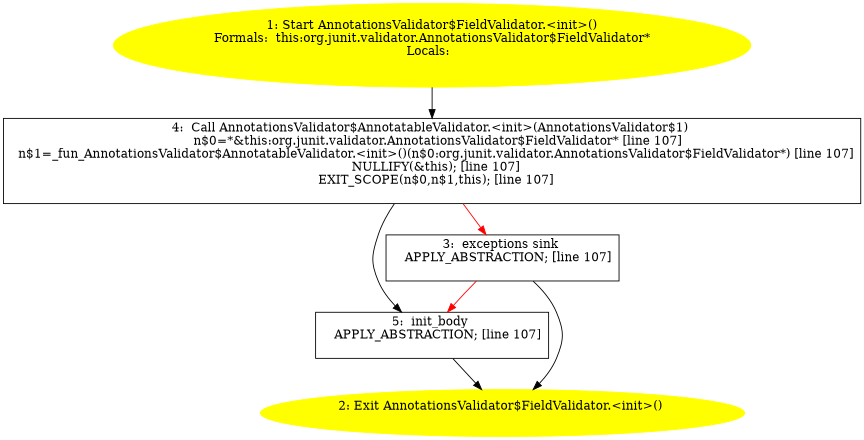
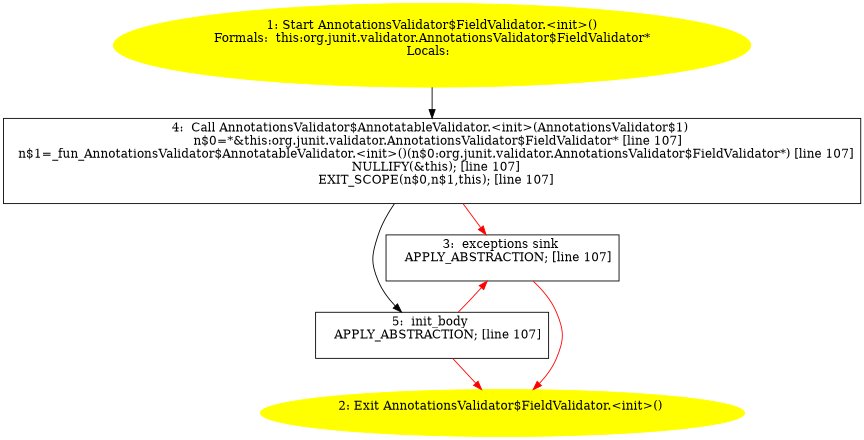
edge "3:  exceptions sink APPLY_ABSTRACTION; [line 107]" -> "5:  init_body APPLY_ABSTRACTION; [line 107]": reversed
edge "3:  exceptions sink APPLY_ABSTRACTION; [line 107]" -> "2: Exit AnnotationsValidator$FieldValidator.<init>()": color black -> red
edge "5:  init_body APPLY_ABSTRACTION; [line 107]" -> "2: Exit AnnotationsValidator$FieldValidator.<init>()": color black -> red
